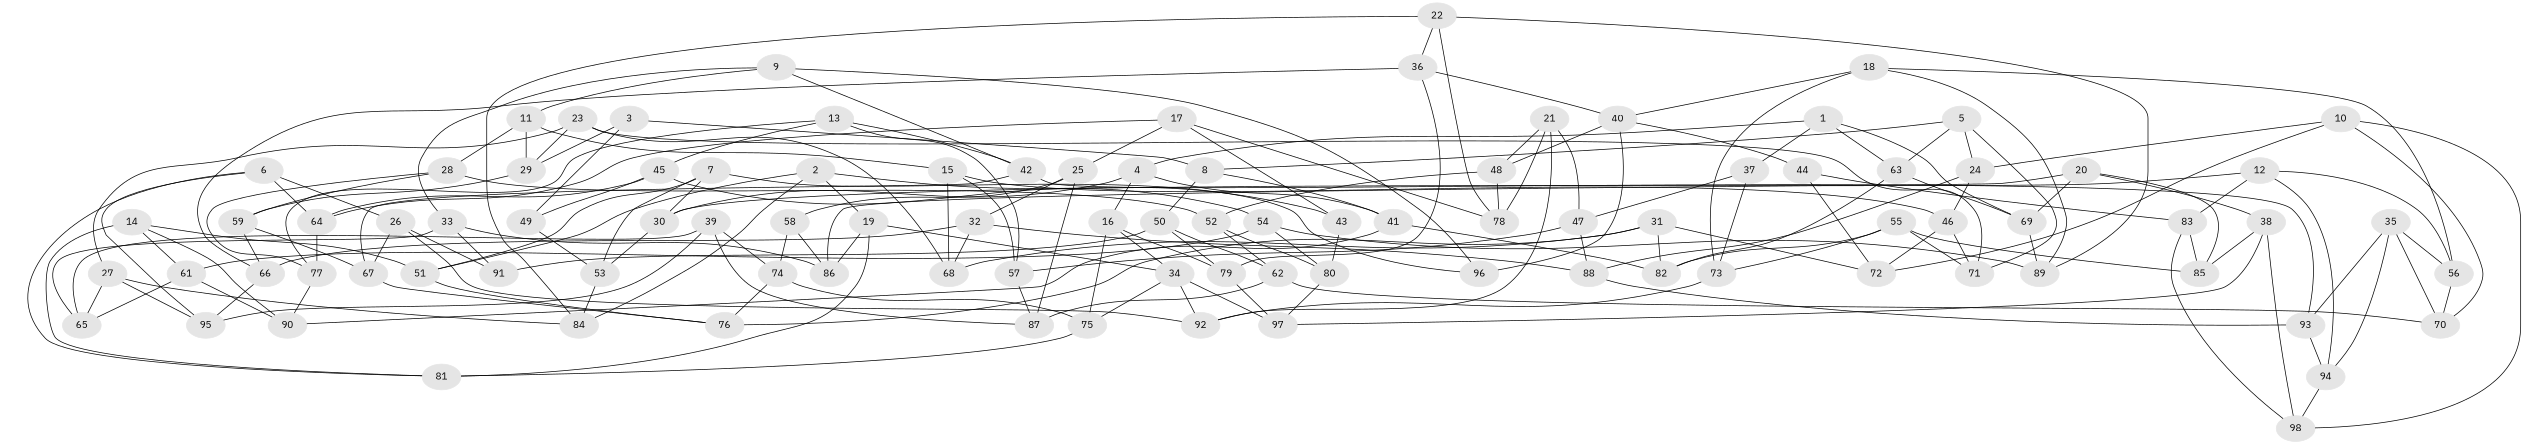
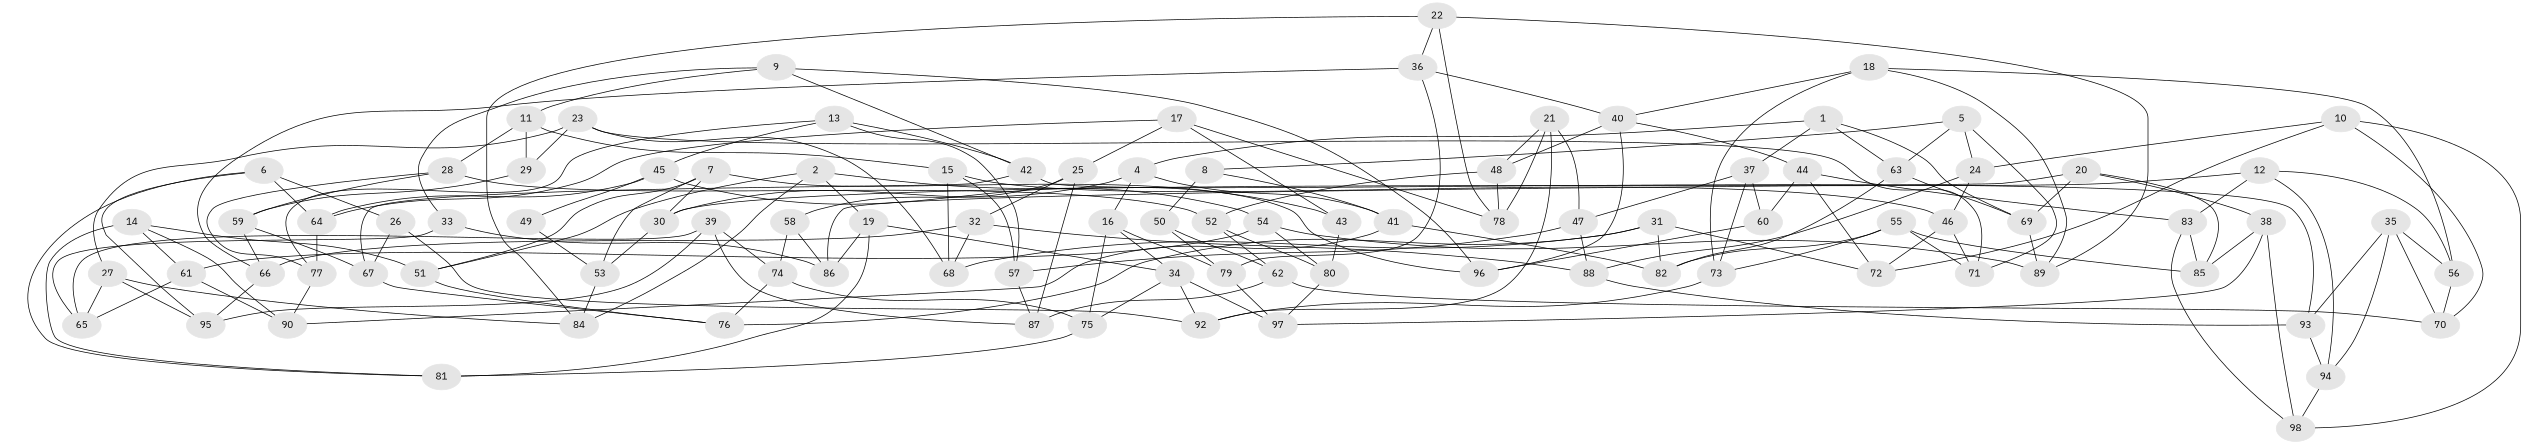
node "3": removed
node "60": added
node "91": removed
